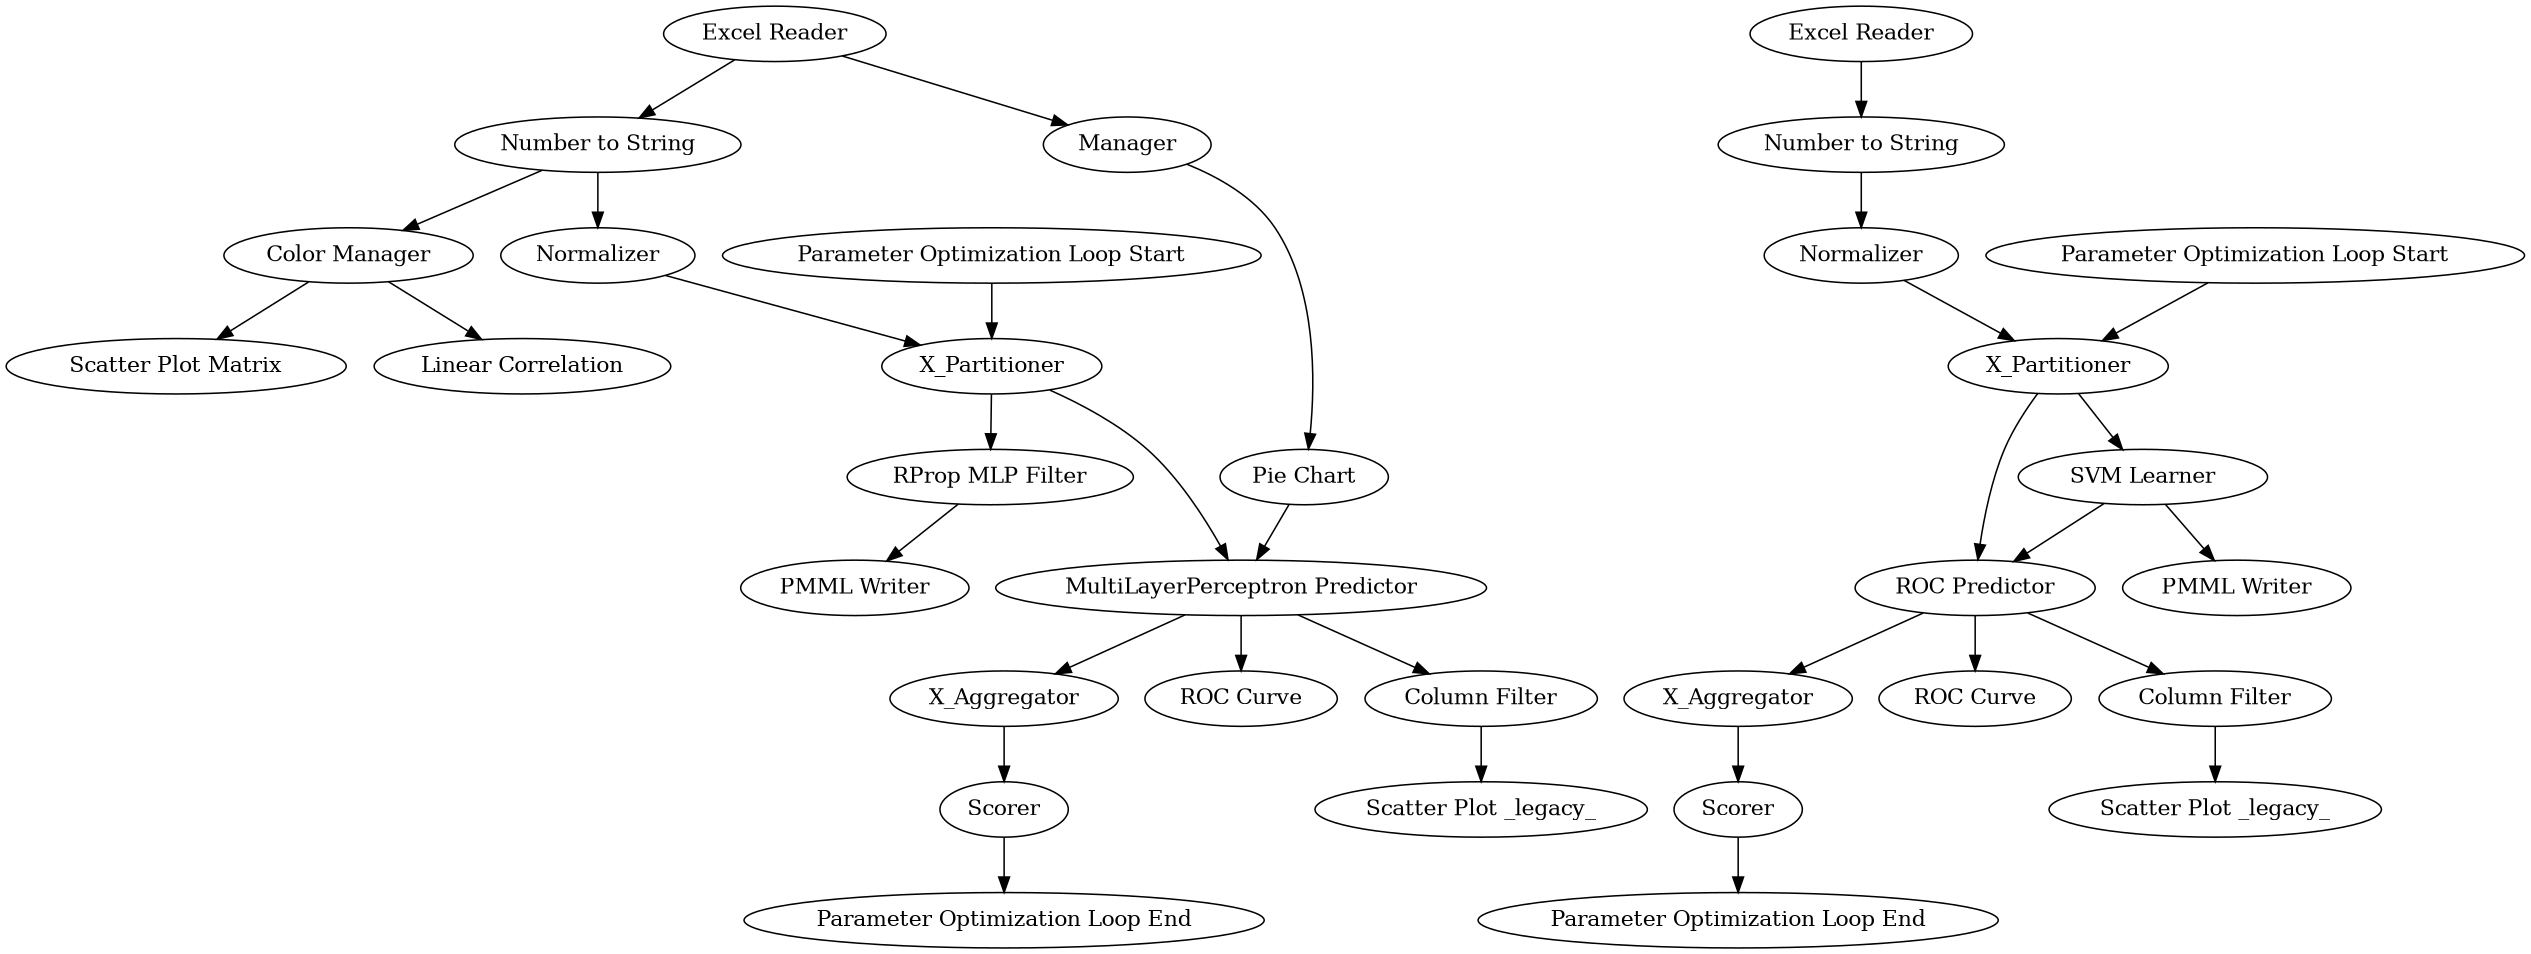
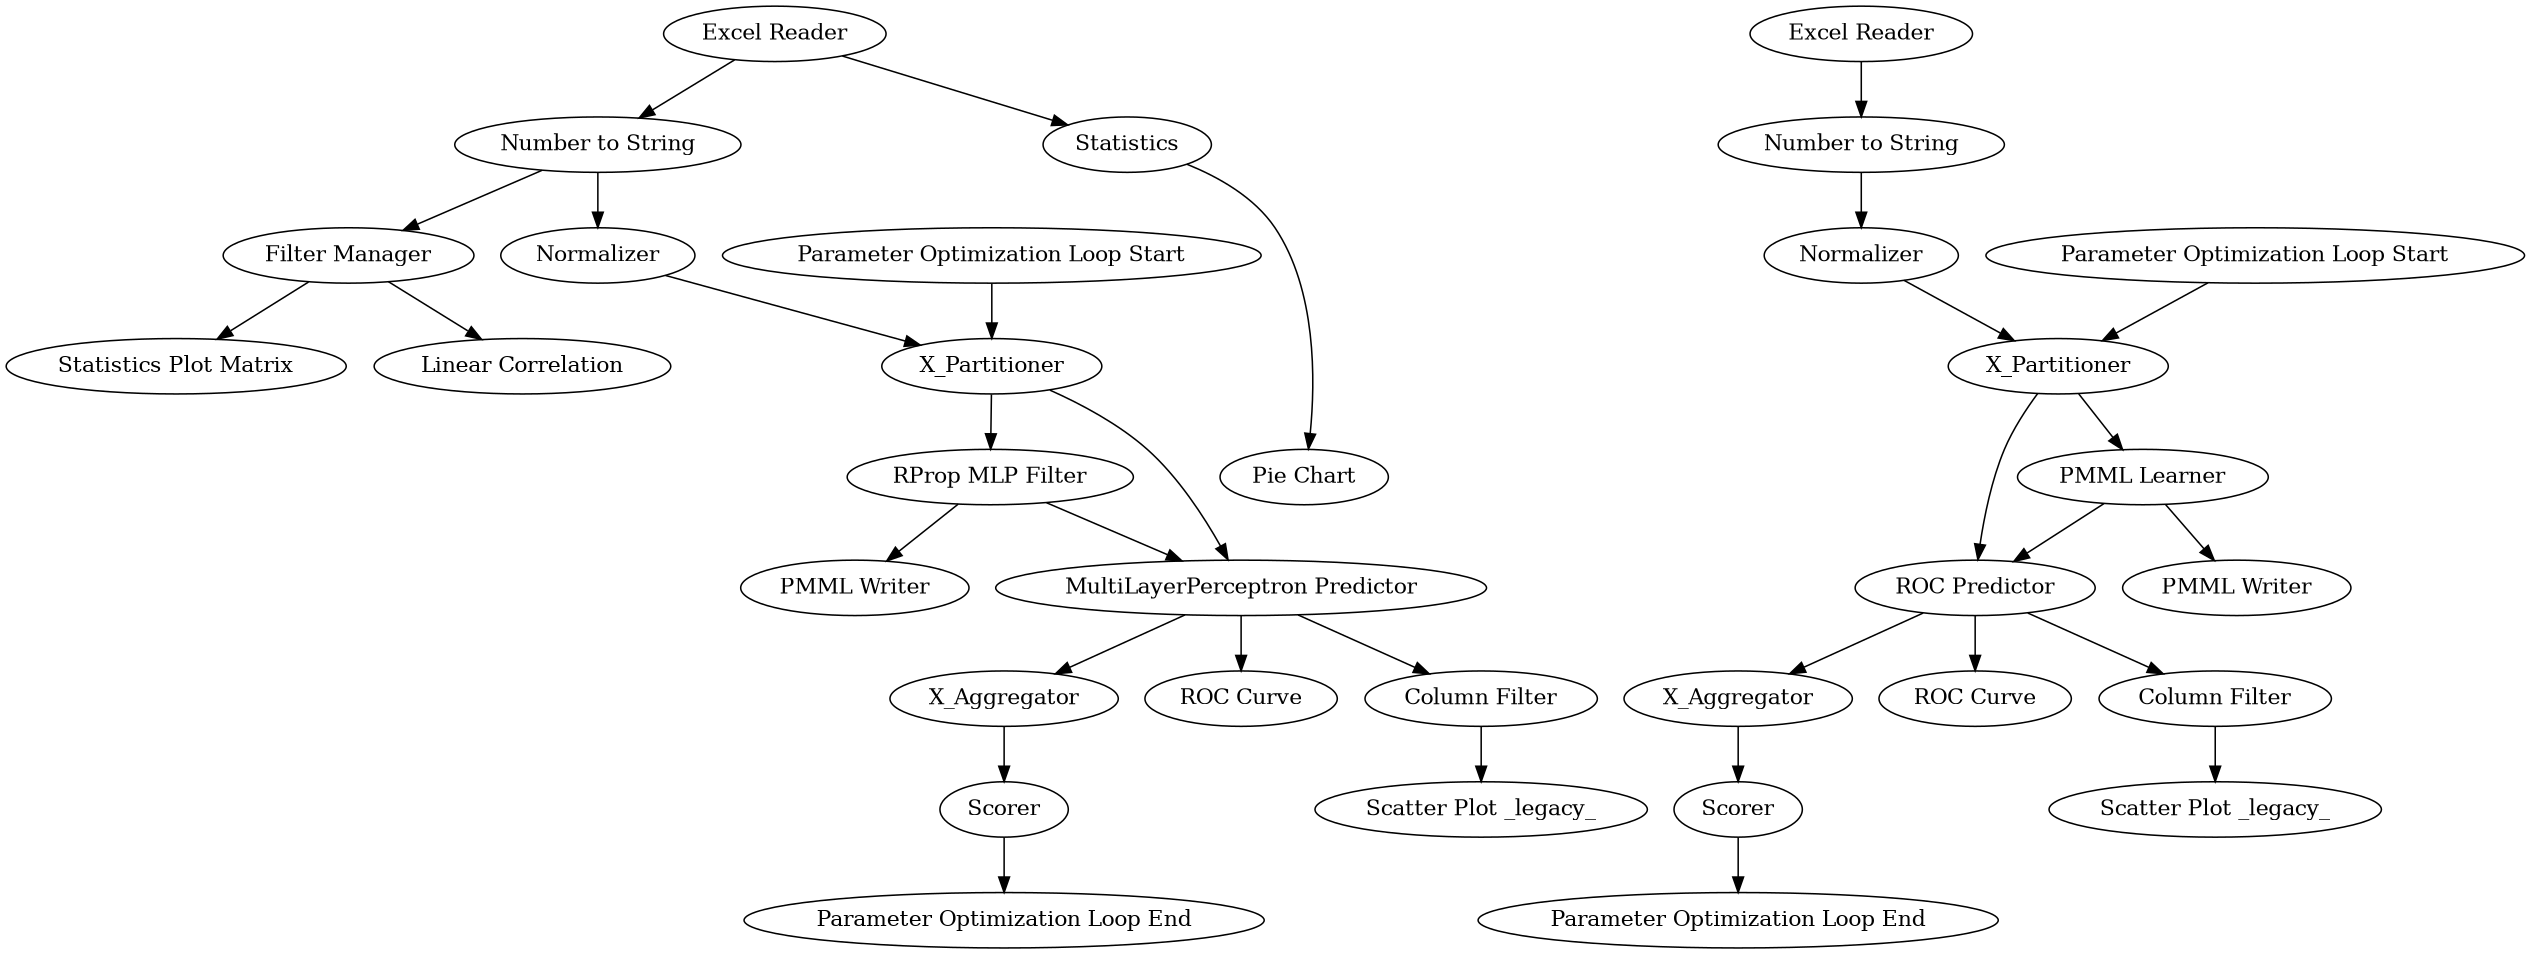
node "Manager": label "Manager" -> "Statistics"
node "Color Manager": label "Color Manager" -> "Filter Manager"
node "Scatter Plot Matrix": label "Scatter Plot Matrix" -> "Statistics Plot Matrix"
node "SVM Learner": label "SVM Learner" -> "PMML Learner"
edge "Pie Chart" -> "MultiLayerPerceptron Predictor": now "RProp MLP Filter" -> "MultiLayerPerceptron Predictor"
